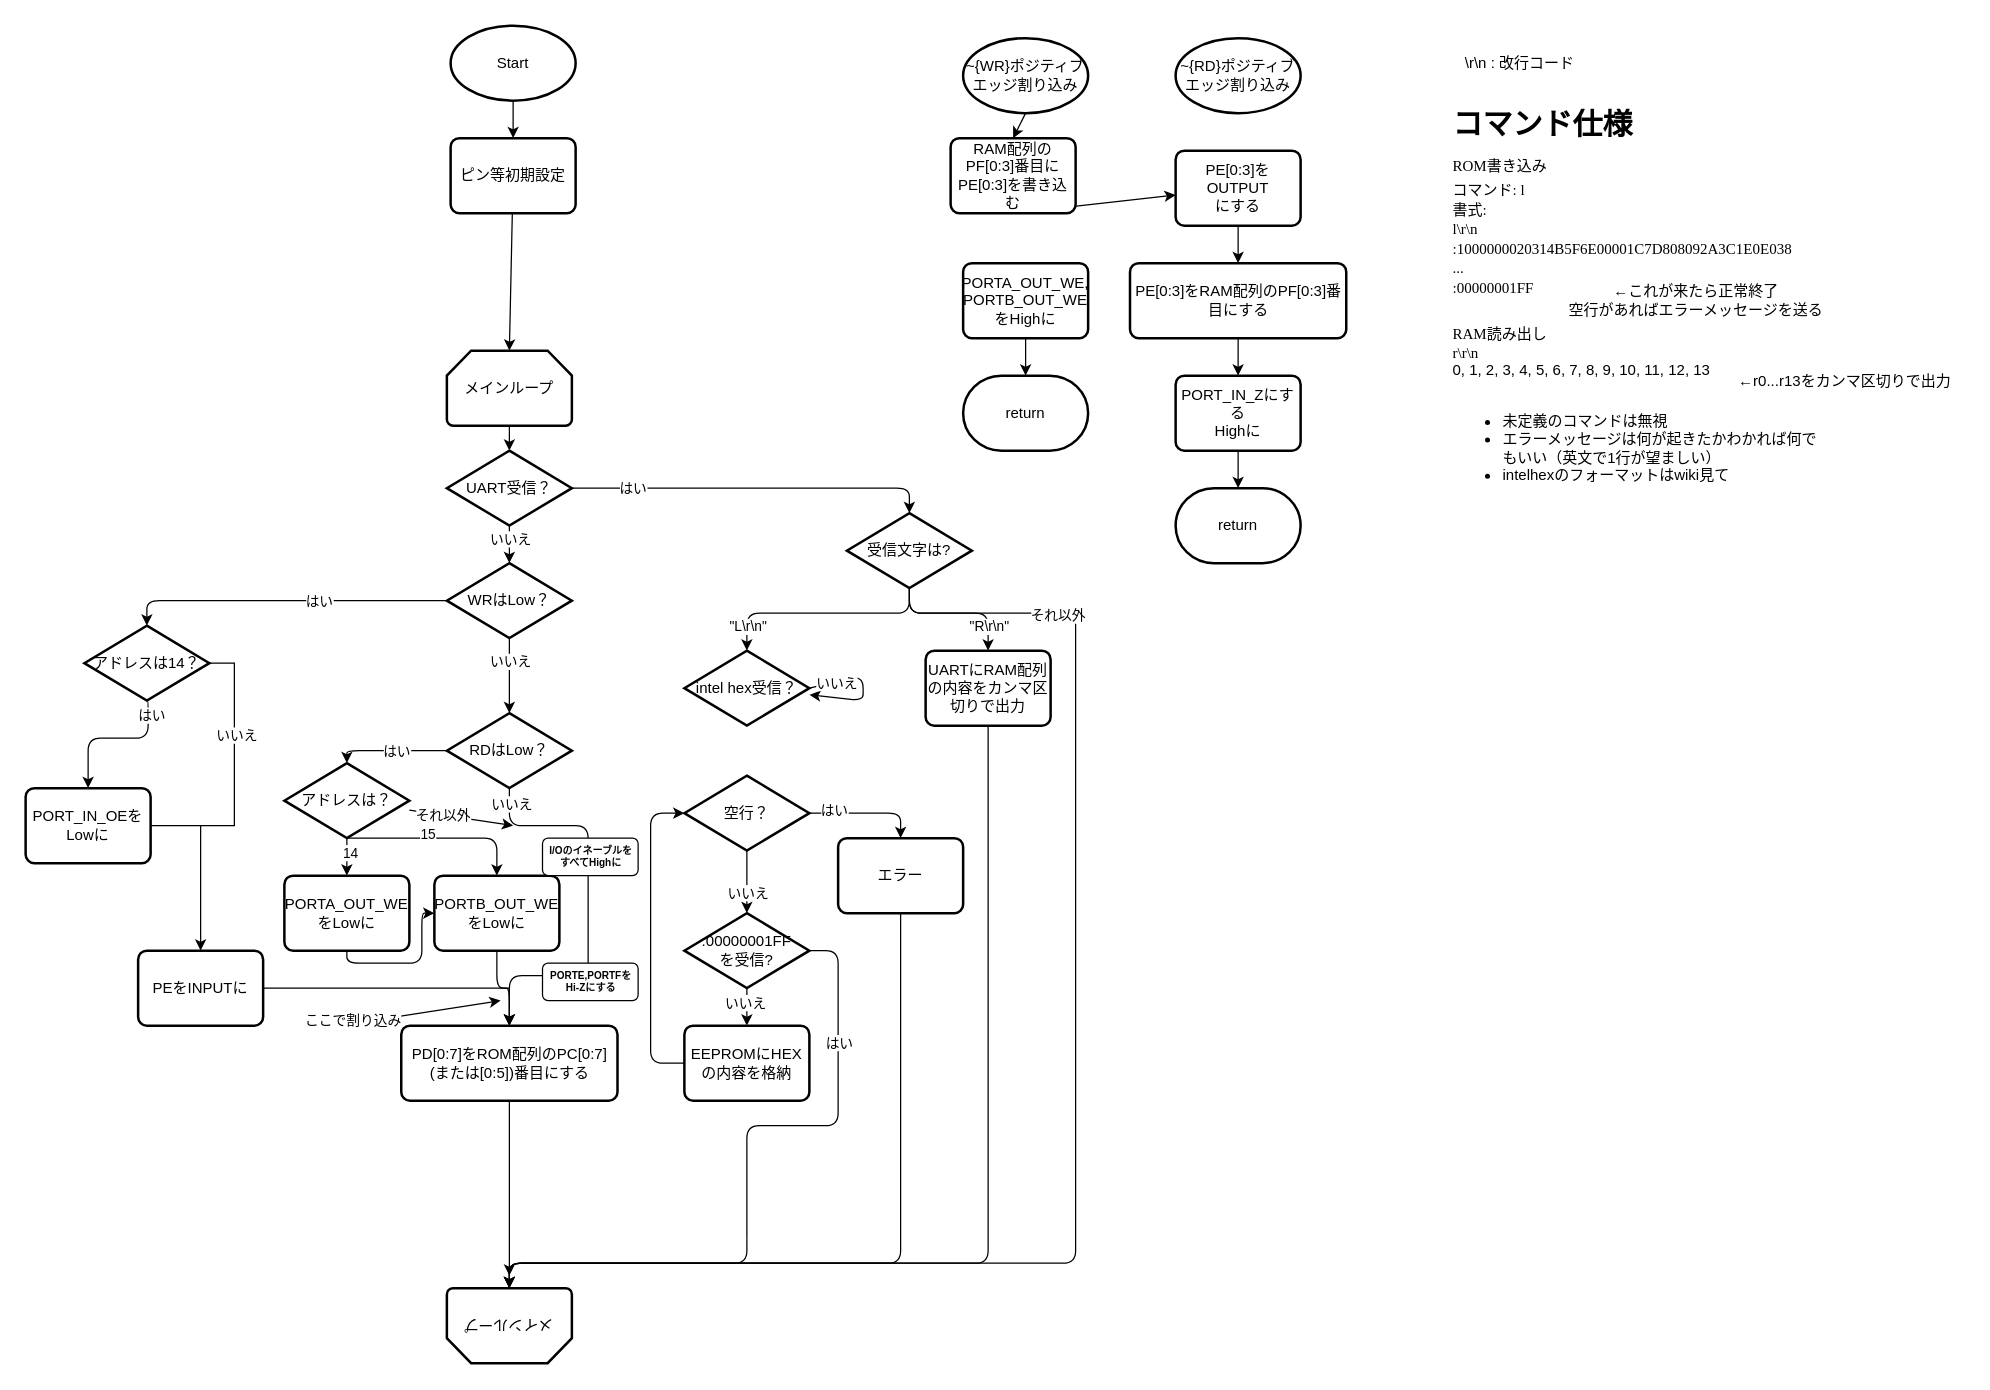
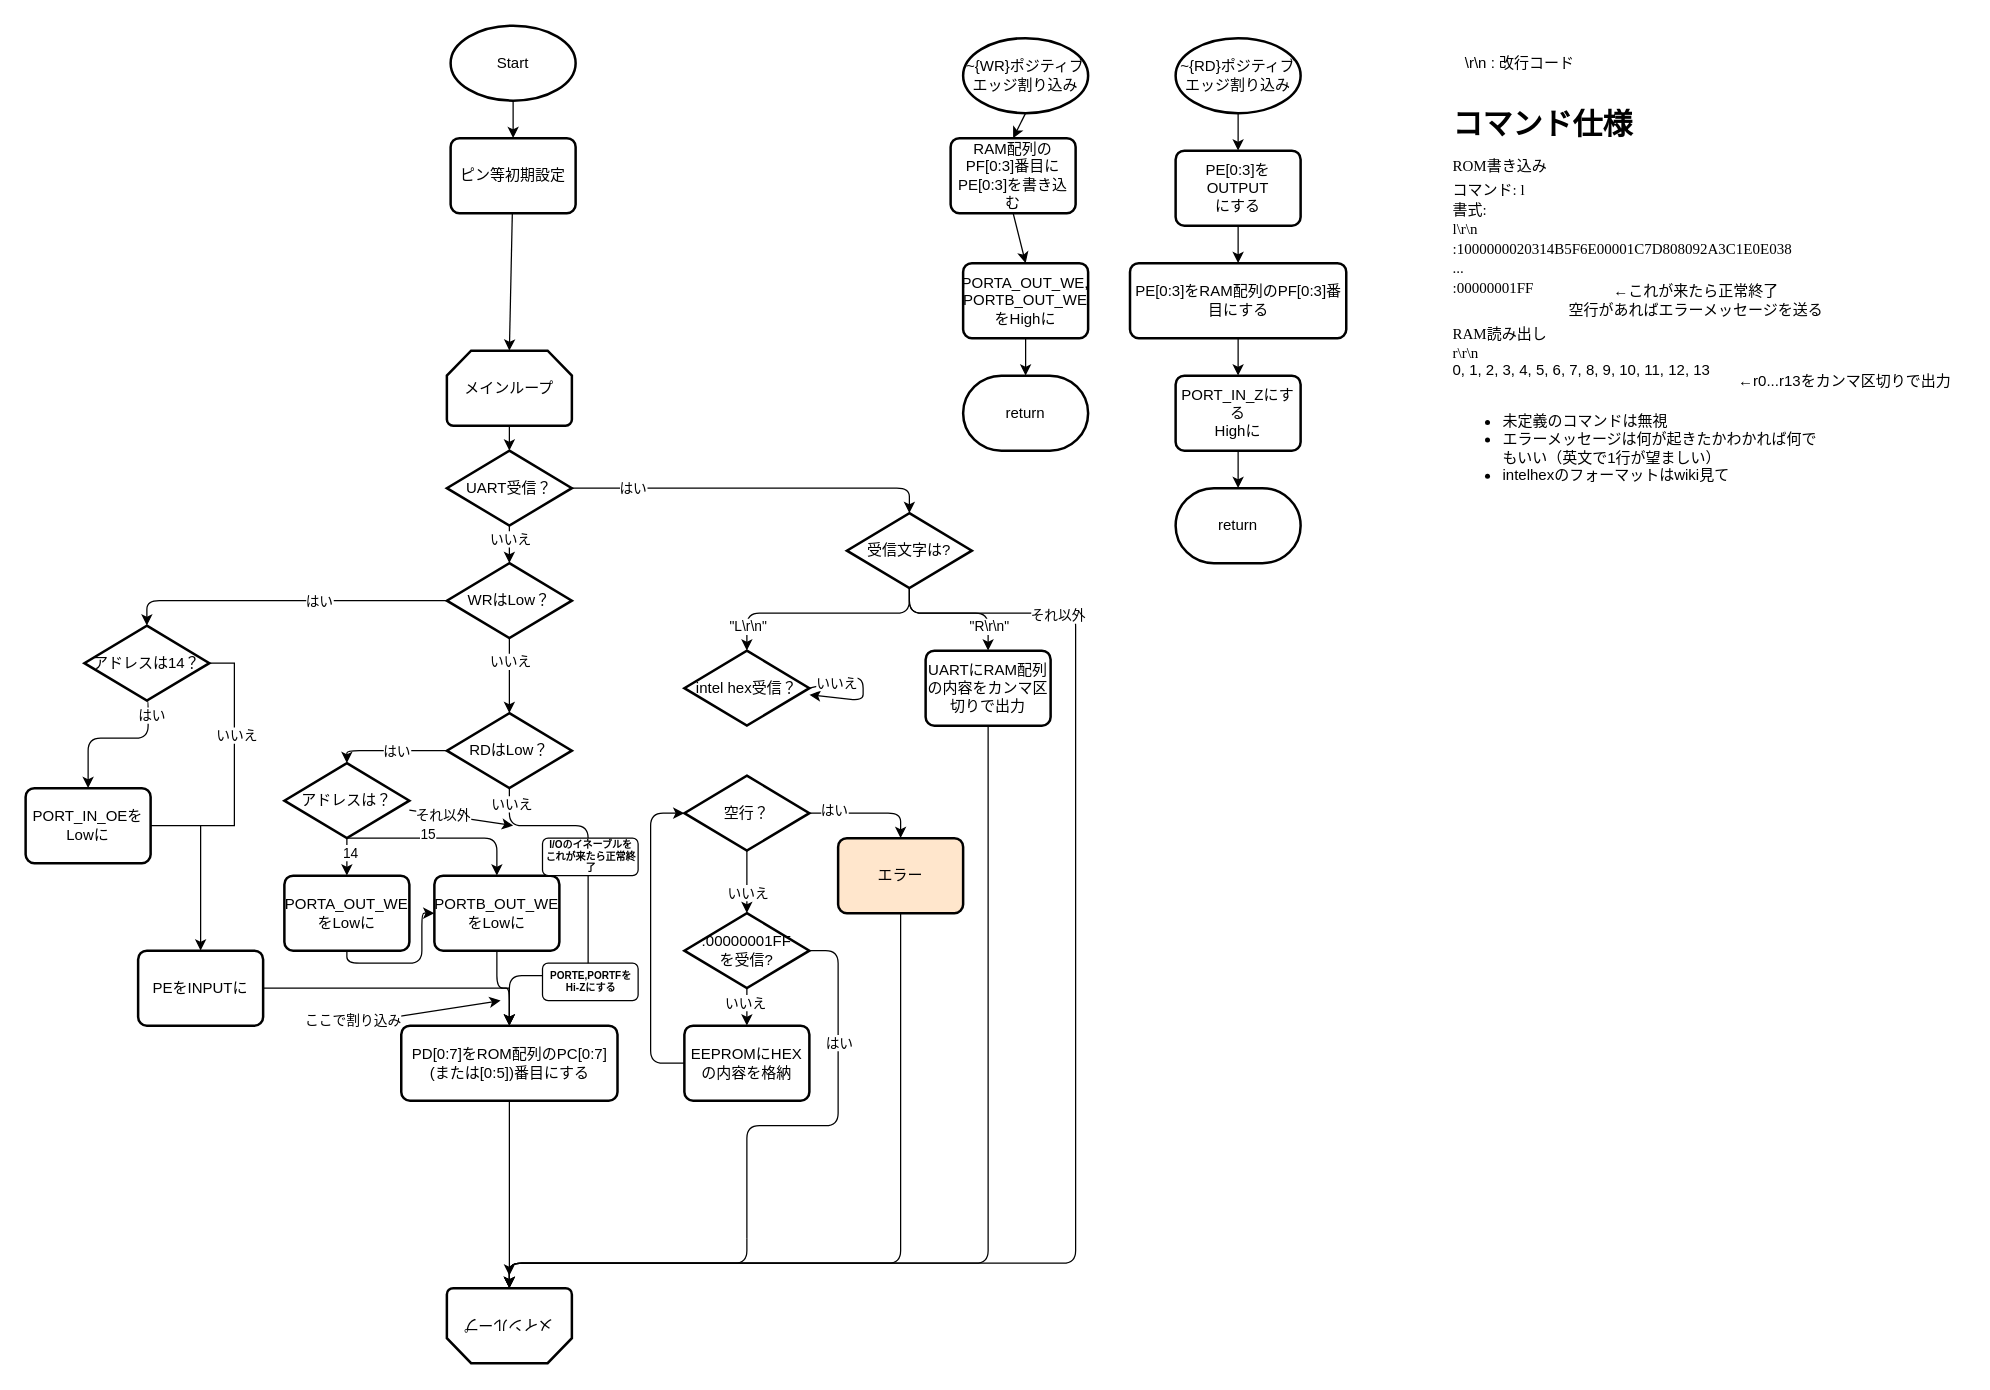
edge "~{RD}ポジティブエッジ割り込み" -> "PE[0:3]をOUTPUT にする": added
edge "RAM配列のPF[0:3]番目に PE[0:3]を書き込む" -> "PE[0:3]をOUTPUT にする": now "RAM配列のPF[0:3]番目に PE[0:3]を書き込む" -> "PORTA_OUT_WE, PORTB_OUT_WEをHighに"
node "I/Oのイネーブルを すべてHighに": label "I/Oのイネーブルを すべてHighに" -> "I/Oのイネーブルを これが来たら正常終了"
node "エラー": fillcolor #ffffff -> #ffe6cc
